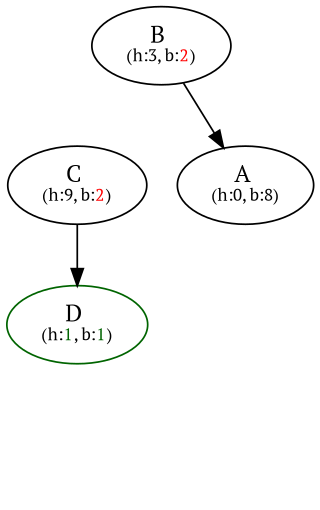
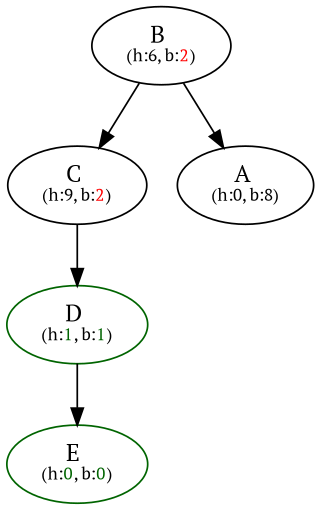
node "B": text "(h:3, b:" -> "(h:6, b:"
edge "B" -> "C": added
node "E": added
